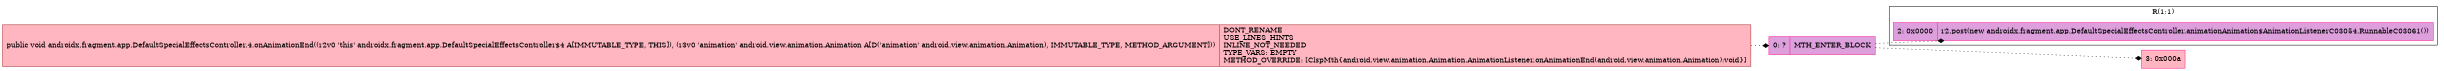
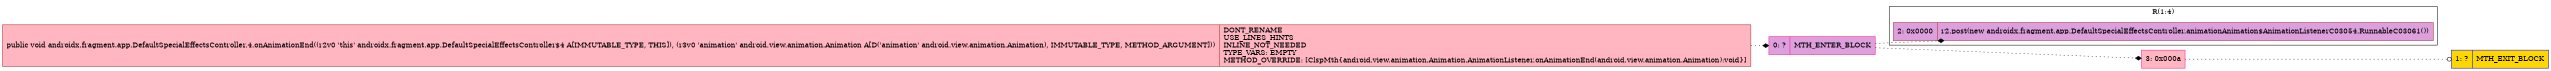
cluster "R(1:1)": label "R(1:1)" -> "R(1:4)"
node "2: 0x0000": color deeppink -> brown
node "1: ?": added
